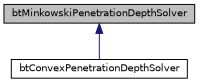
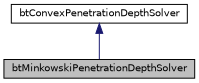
edge "btConvexPenetrationDepthSolver" -> "btMinkowskiPenetrationDepthSolver": reversed
